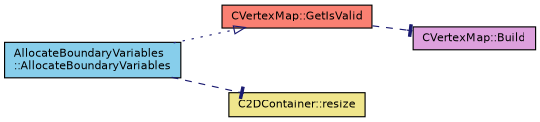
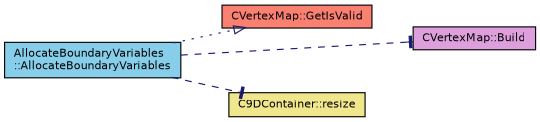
edge "CVertexMap::GetIsValid" -> "CVertexMap::Build": now "AllocateBoundaryVariables ::AllocateBoundaryVariables" -> "CVertexMap::Build"
node "C2DContainer::resize": label "C2DContainer::resize" -> "C9DContainer::resize"
